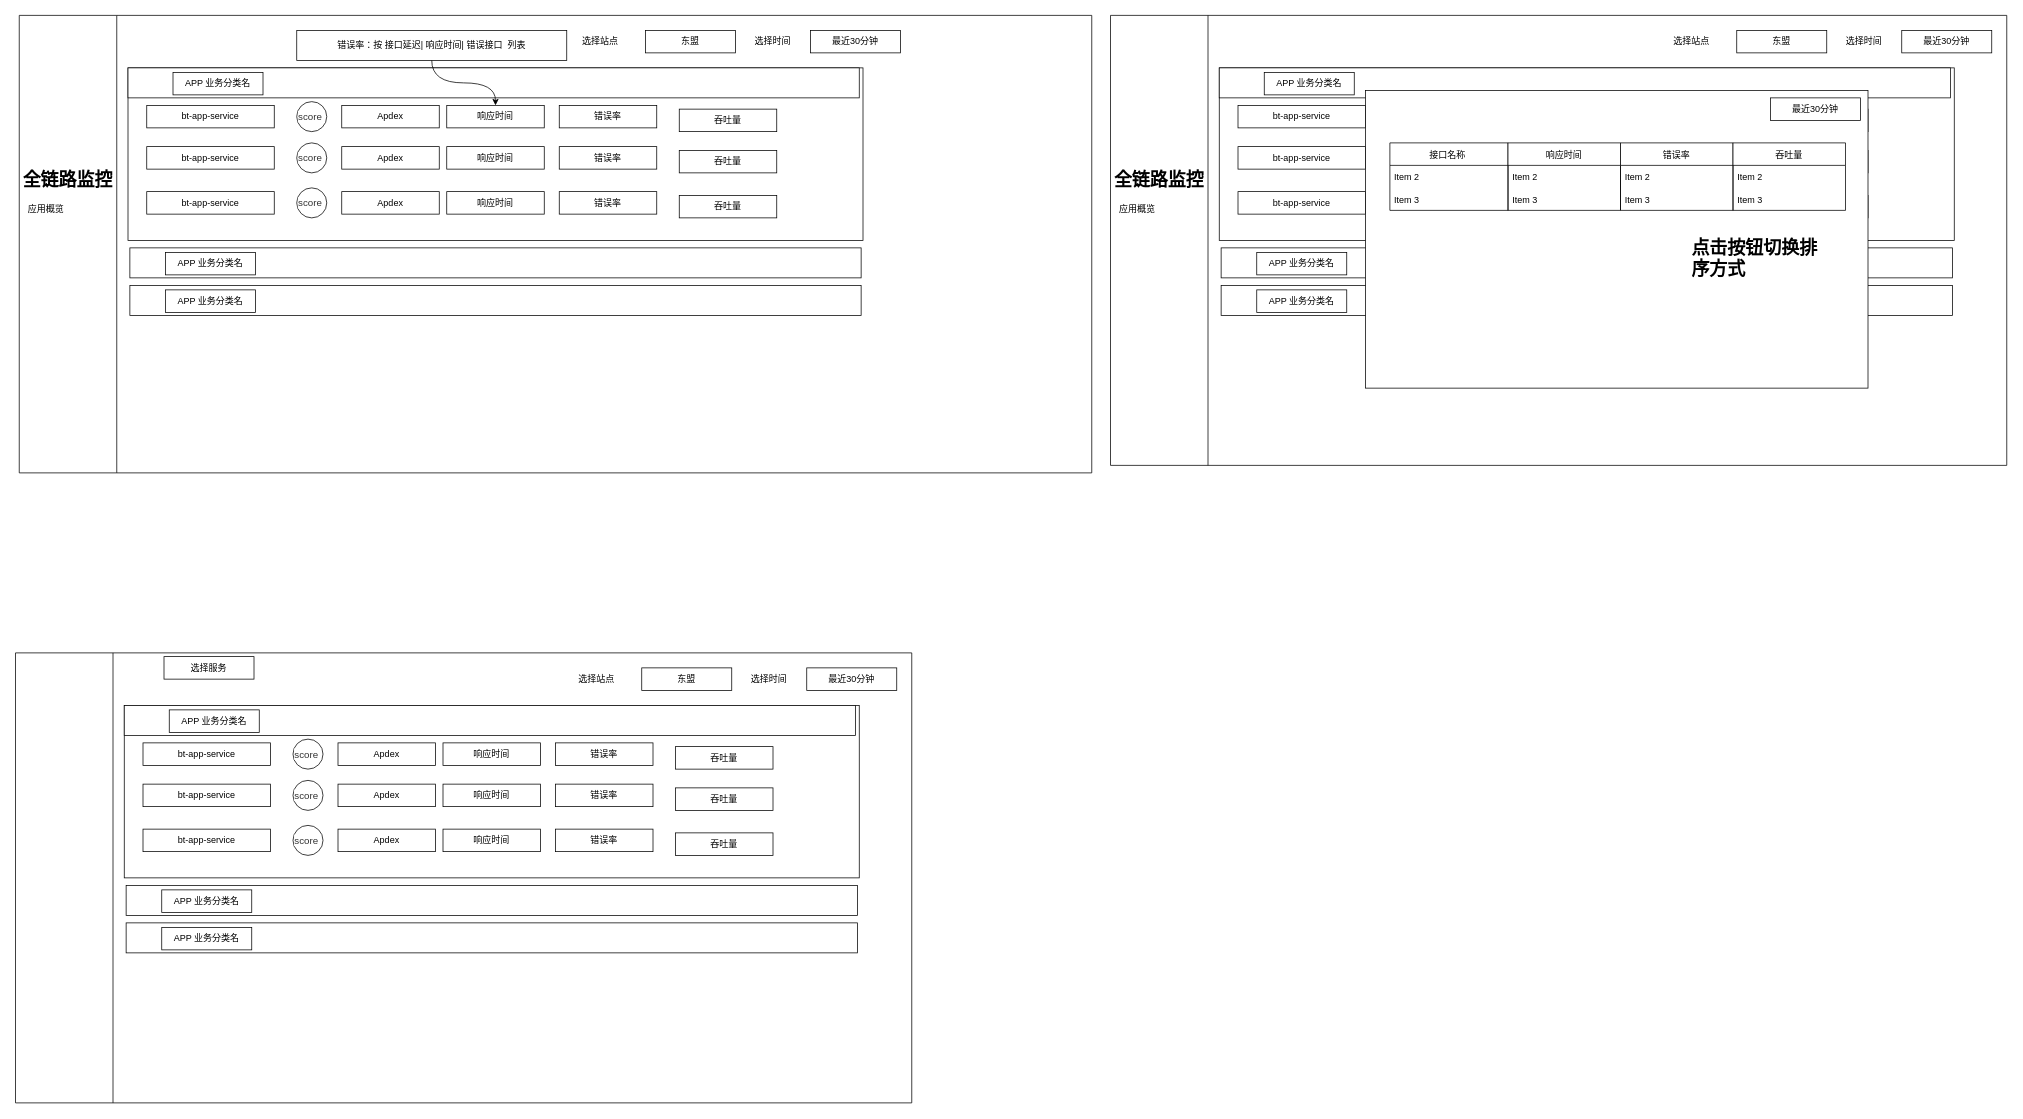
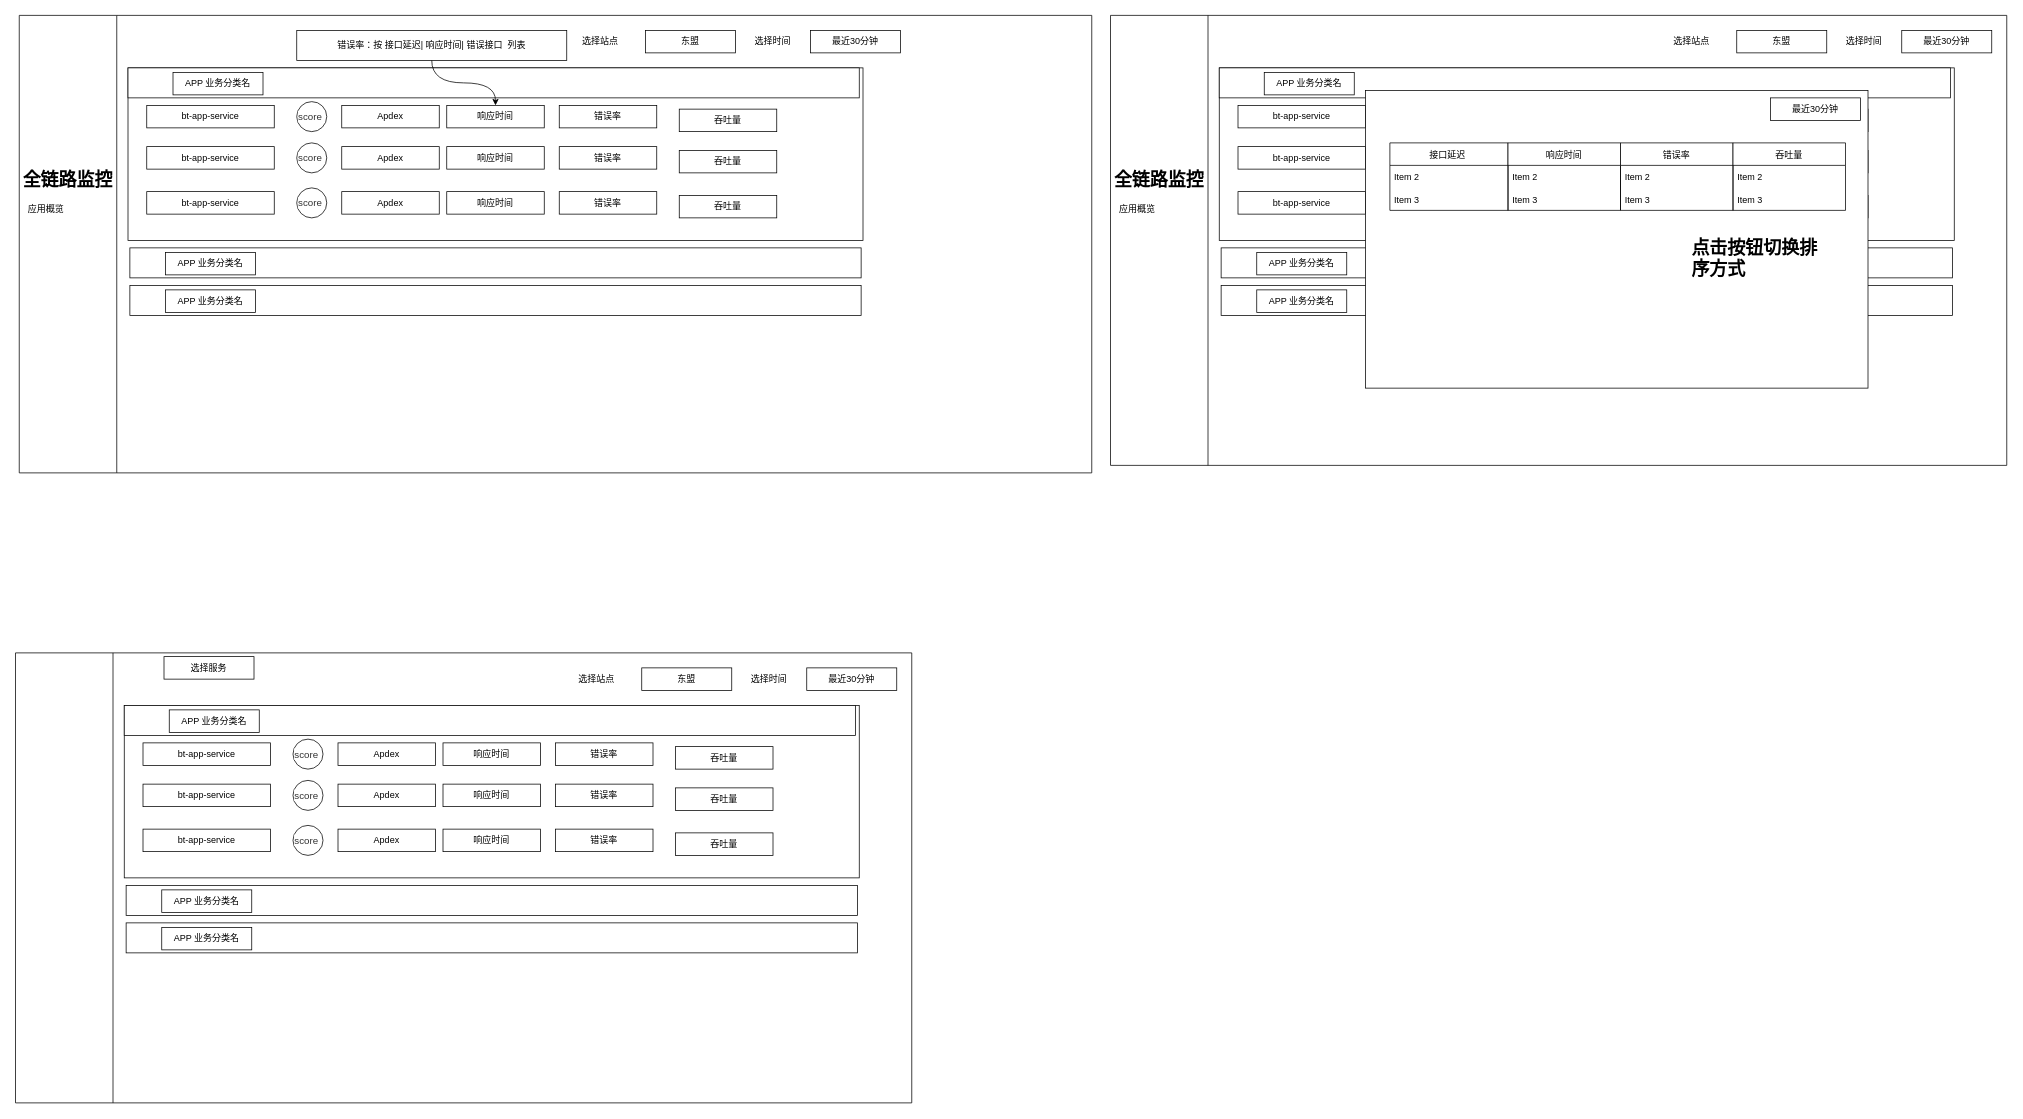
node "接口名称": label "接口名称" -> "接口延迟"
